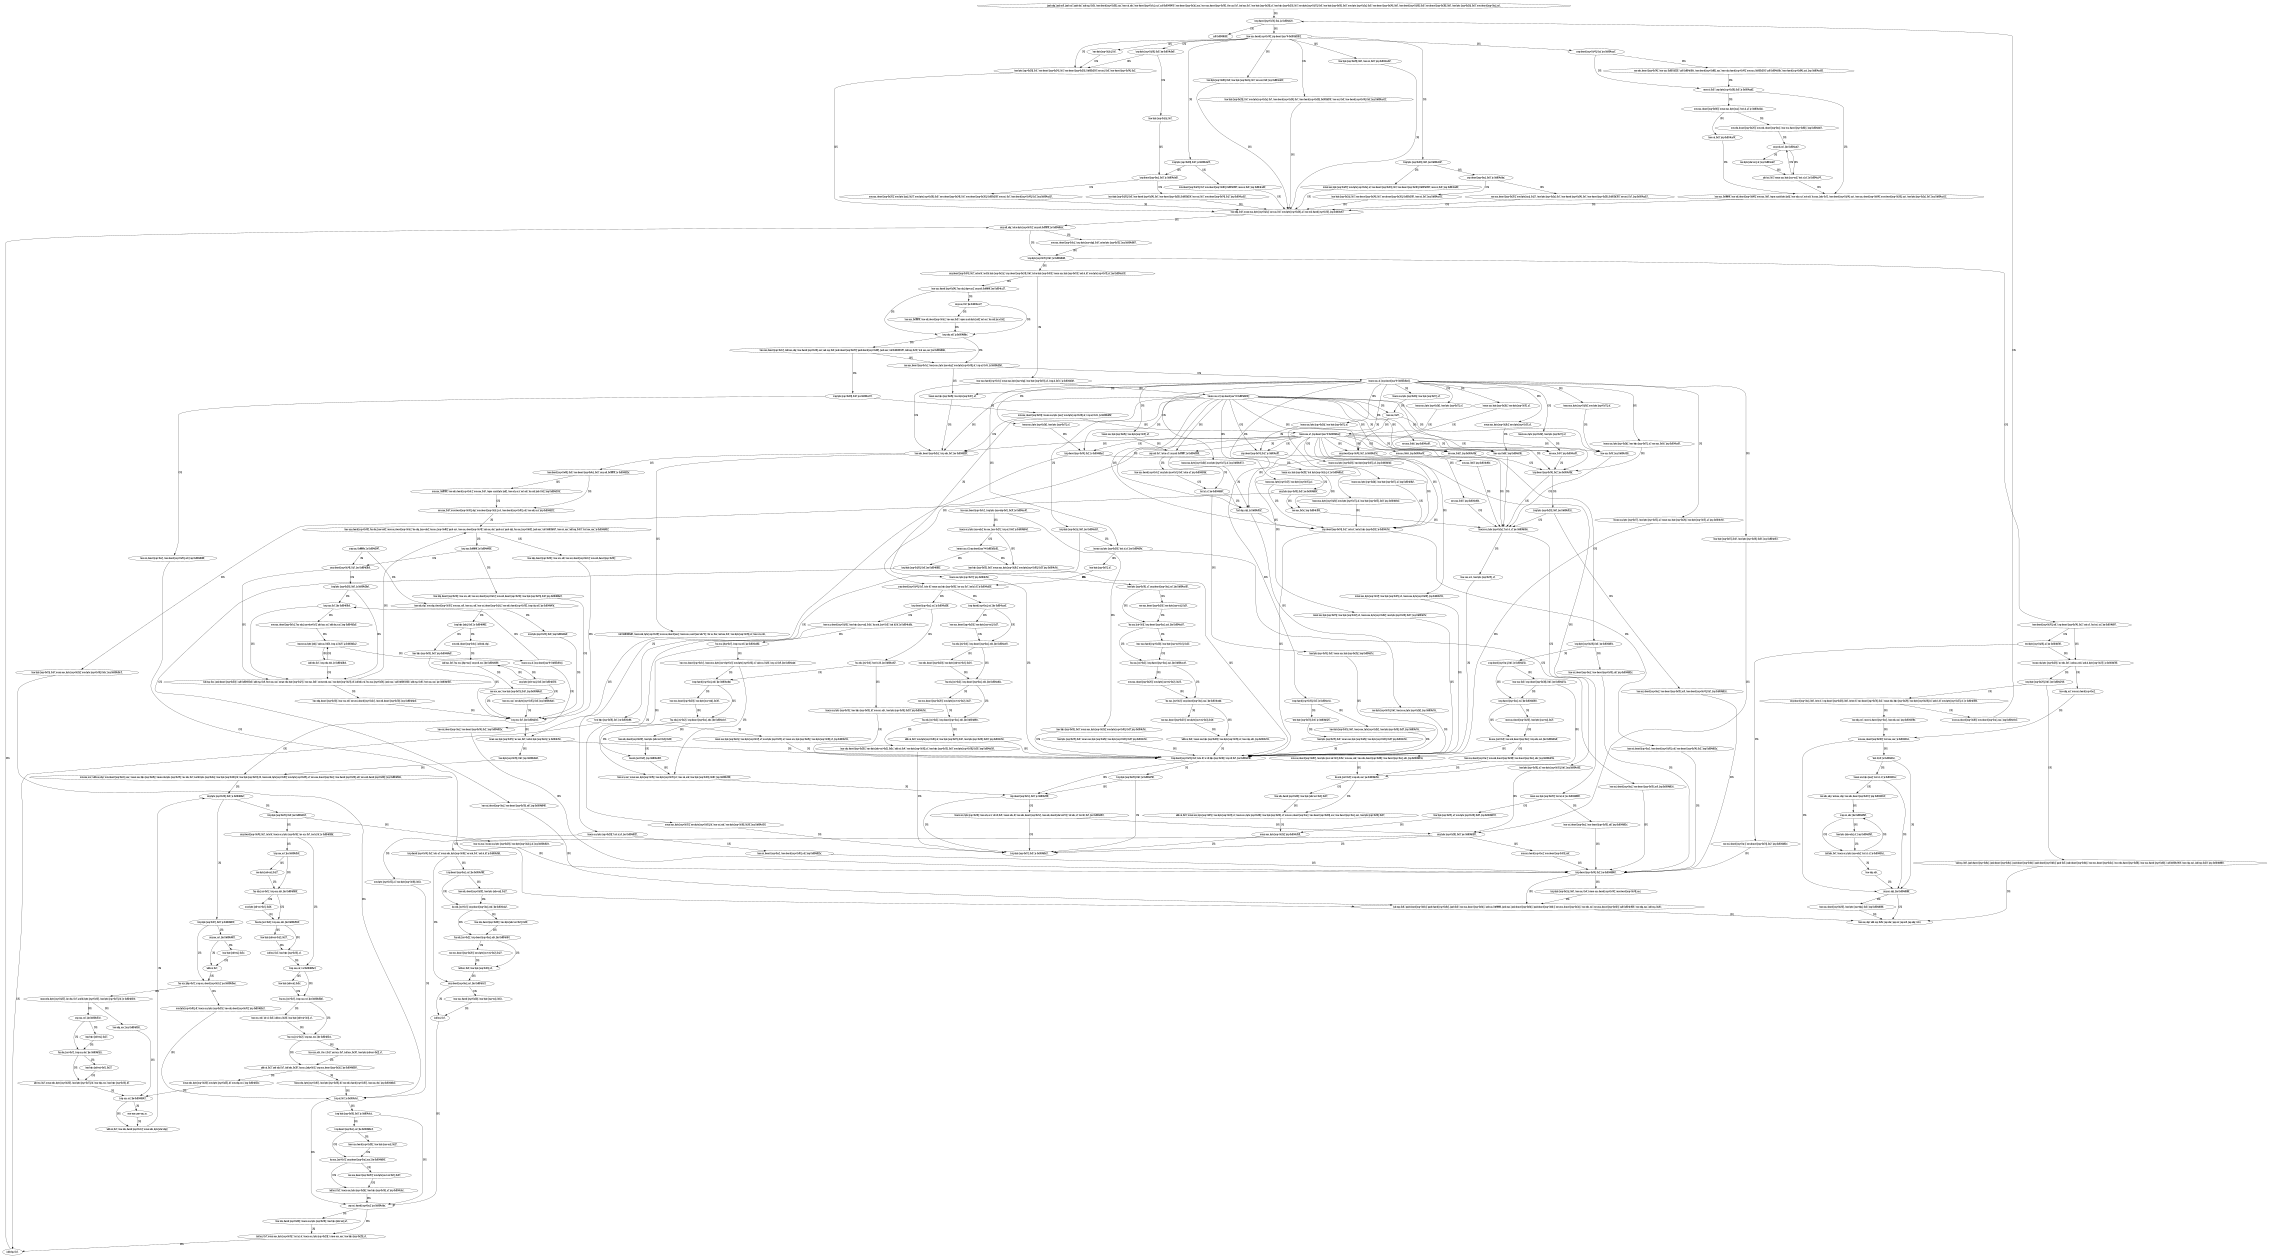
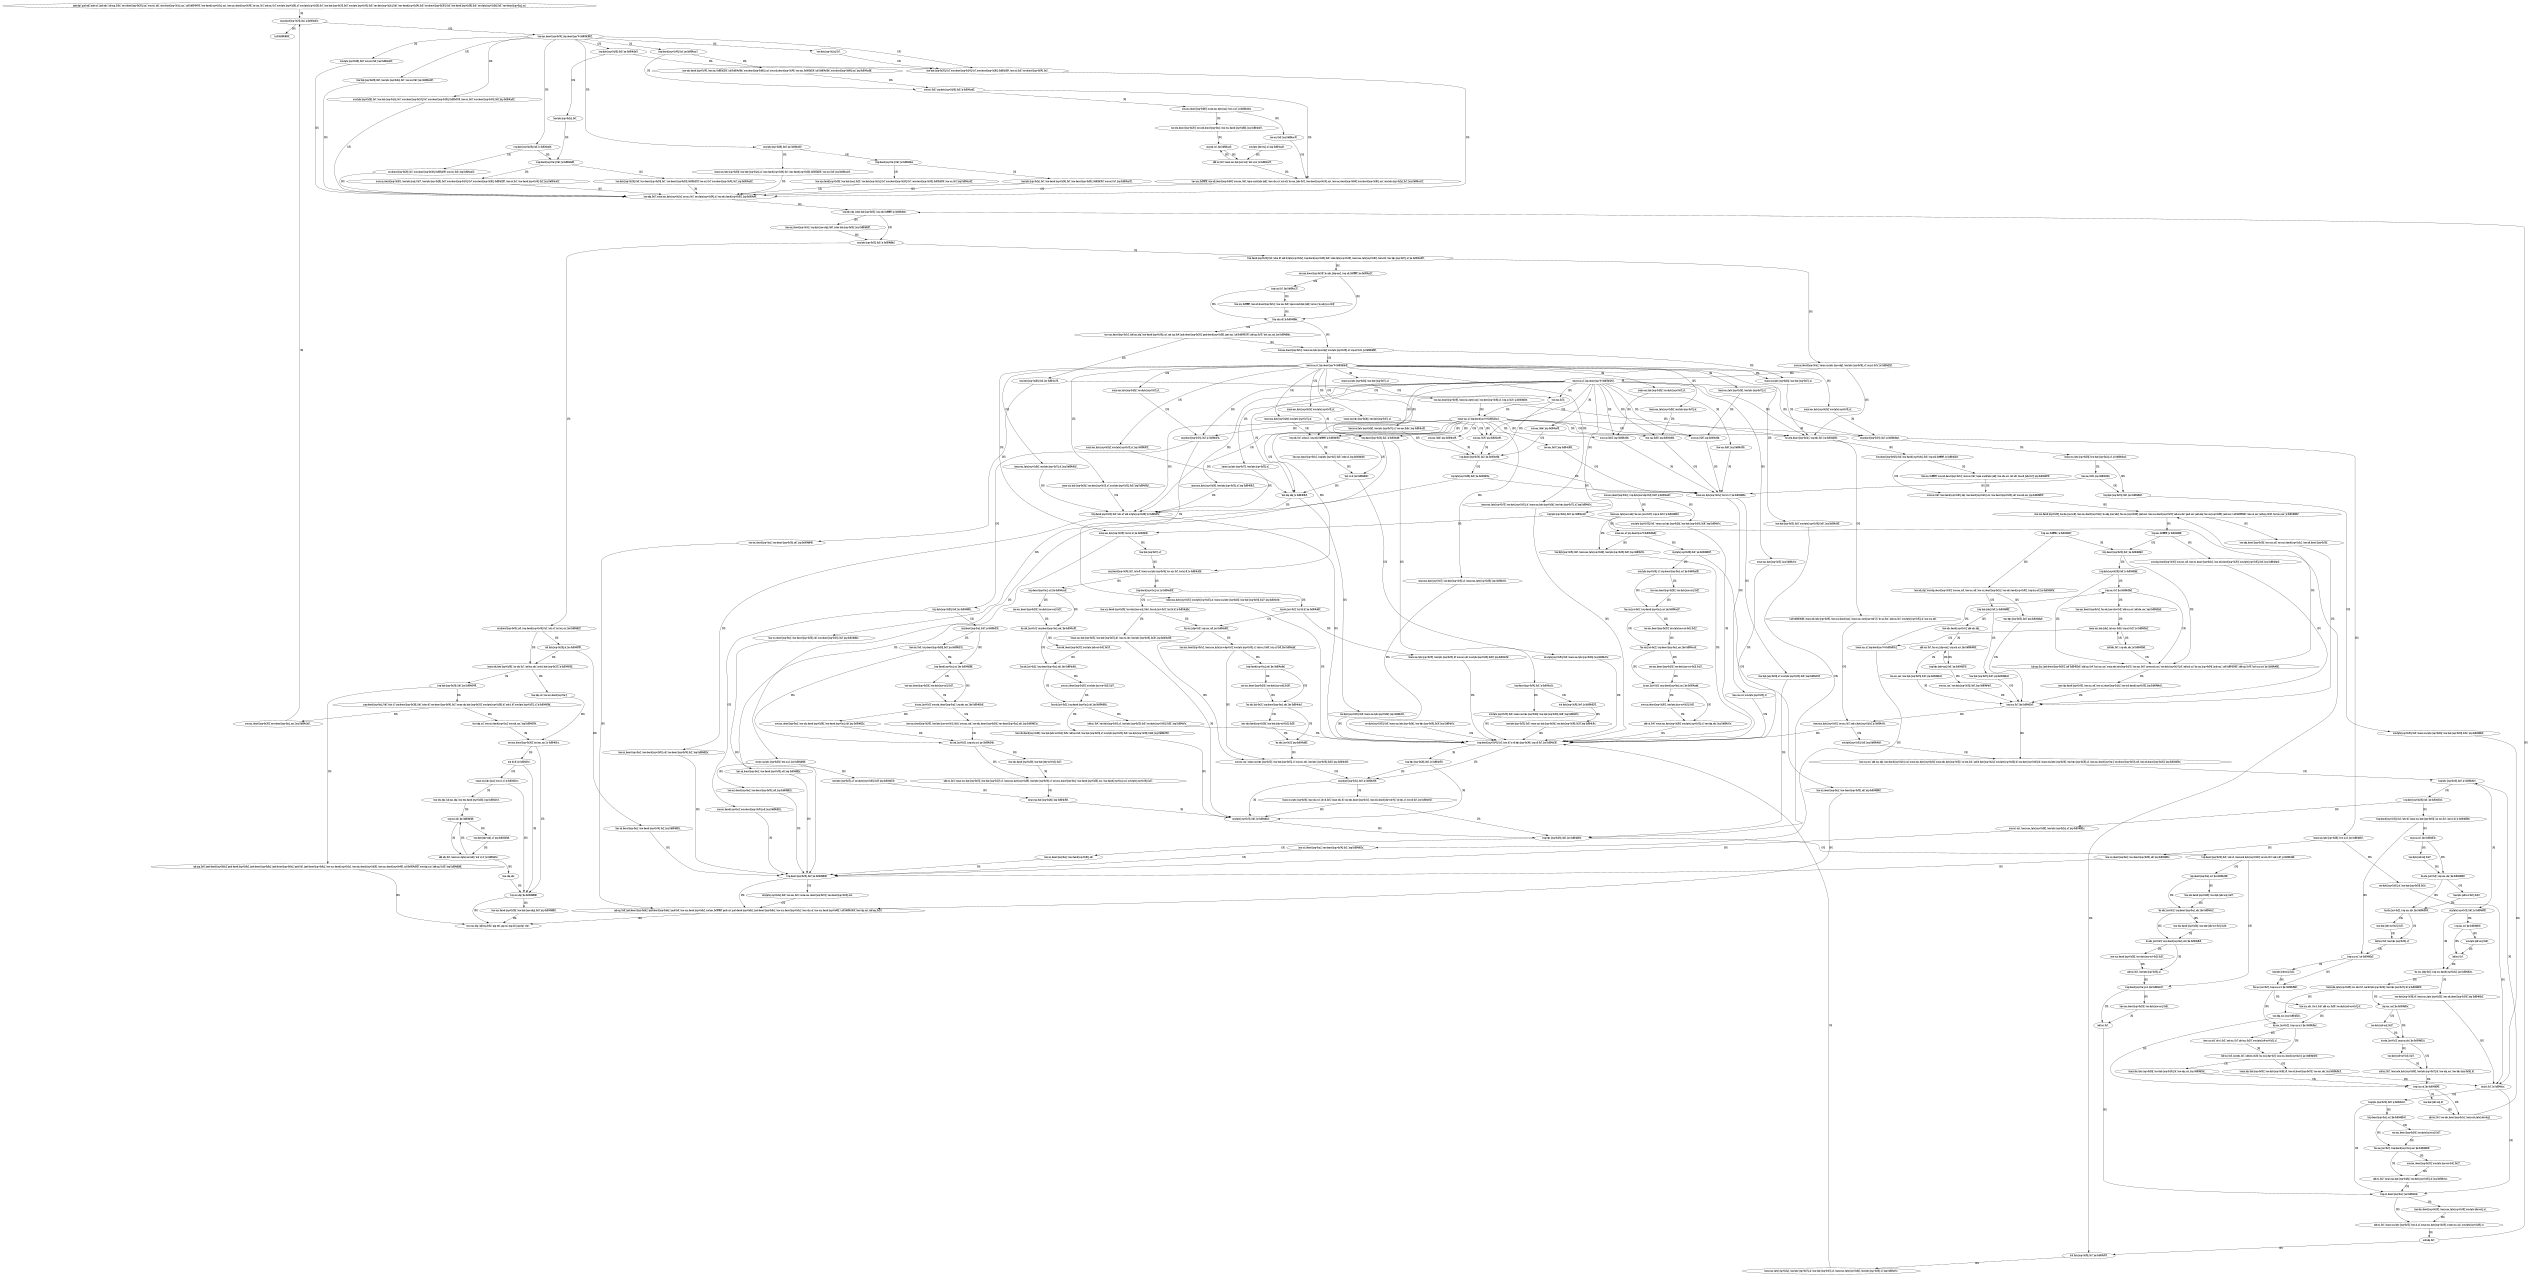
edge "'cmp edx, esi', 'jbe 0x804caf2'," -> "'mov byte [ebx+esi], al', 'jmp 0x804caf2',": removed, label "CFG"
node "'mov eax, 6x72',": label "'mov eax, 6x72'," -> "'mov eax, 0x72',"
edge "'cmp byte [esp+0x10], 0x0', 'jne 0x804d6b7'," -> "'mov eax, 0x5c', 'jmp 0x804cf0b',": reversed
node "'cmp eax, 0x1', 'jbe 0x804d1bd',": label "'cmp eax, 0x1', 'jbe 0x804d1bd'," -> "'cmp eax, 0x1', 'jbe 0x804d3bd',"
edge "'lea edx, [esi+0x1]', 'test bl, bl', 'jne 0x804cd67'," -> "'cmp dword [esp+0xc], edx', 'jbe 0x804cdbd',": now "'lea edx, [esi+0x1]', 'test bl, bl', 'jne 0x804cd67'," -> "'lea ecx, [ebp+0x1]', 'cmp ecx, edi', 'jae 0x804cd83',"
edge "'test byte [esp+0x78], 0x1', 'jne 0x804cff4'," -> "'add ebp, 0x1',": reversed
edge "'cmp byte [esp+0x28], 0x0', 'jne 0x804d826'," -> "'cmp byte [esp+0x17], 0x0', 'je 0x804d0c3',": reversed
node "'cmp eax, esi', 'jbe 0x804d51e',": label "'cmp eax, esi', 'jbe 0x804d51e'," -> "'cmp eax, cad', 'jbe 0x804d51e',"
